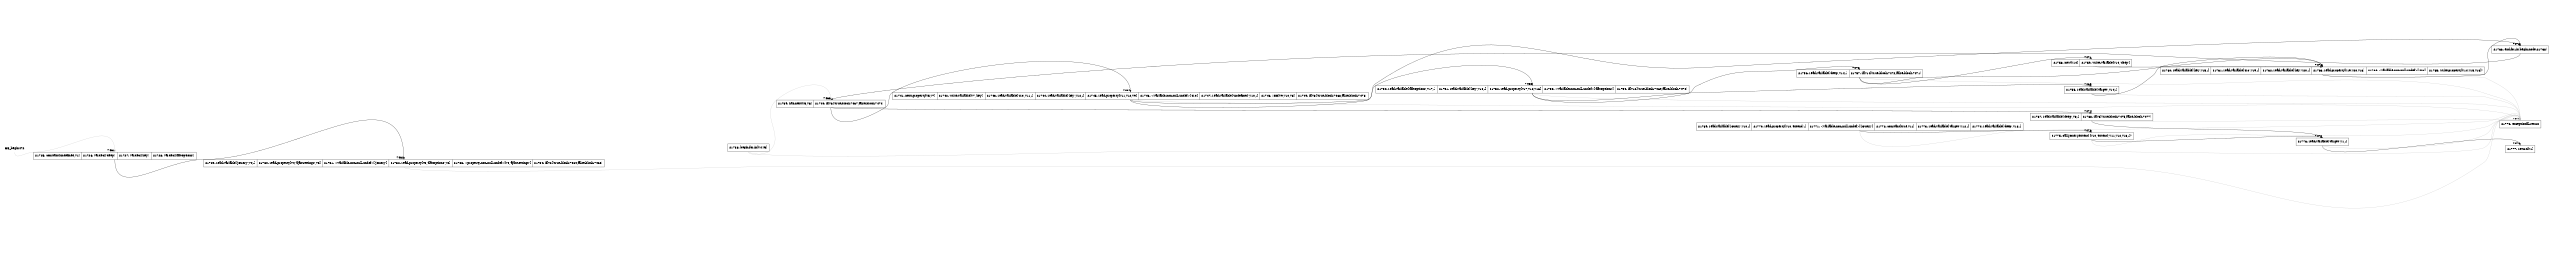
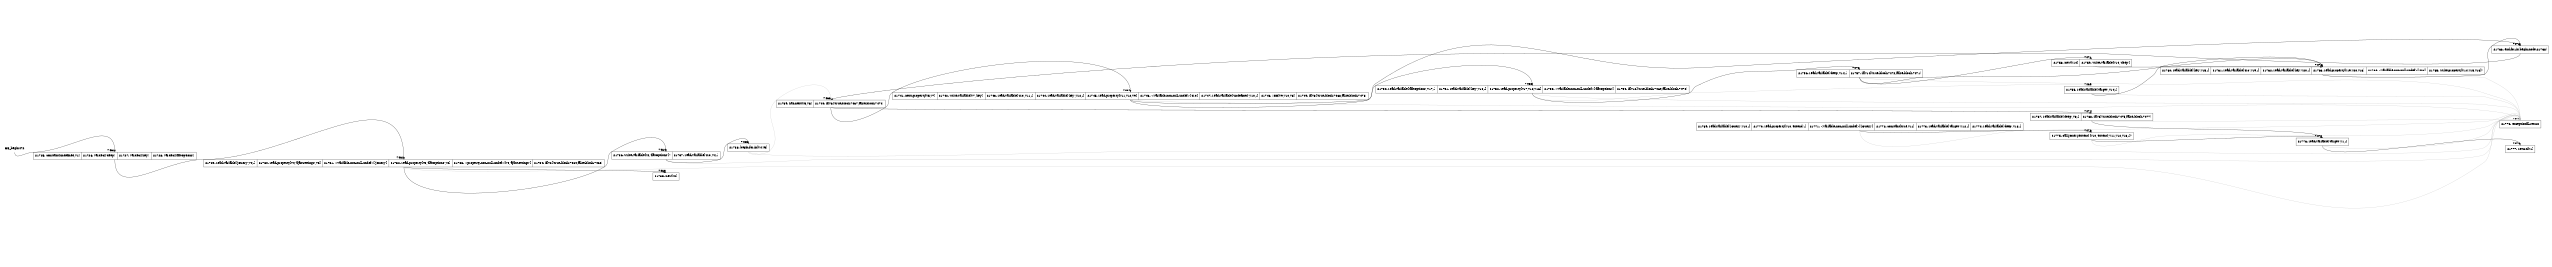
edge "21750: read-variable['flatOptions',v17,-]" -> "21755: read-variable['target',v14,-]": color black -> gray
edge "BB_begin472" -> "21725: constant[undefined,v1]": color gray -> black
node "21736: write-variable[v2,'flatOptions']*": added
node "21735: new[v2]": added
